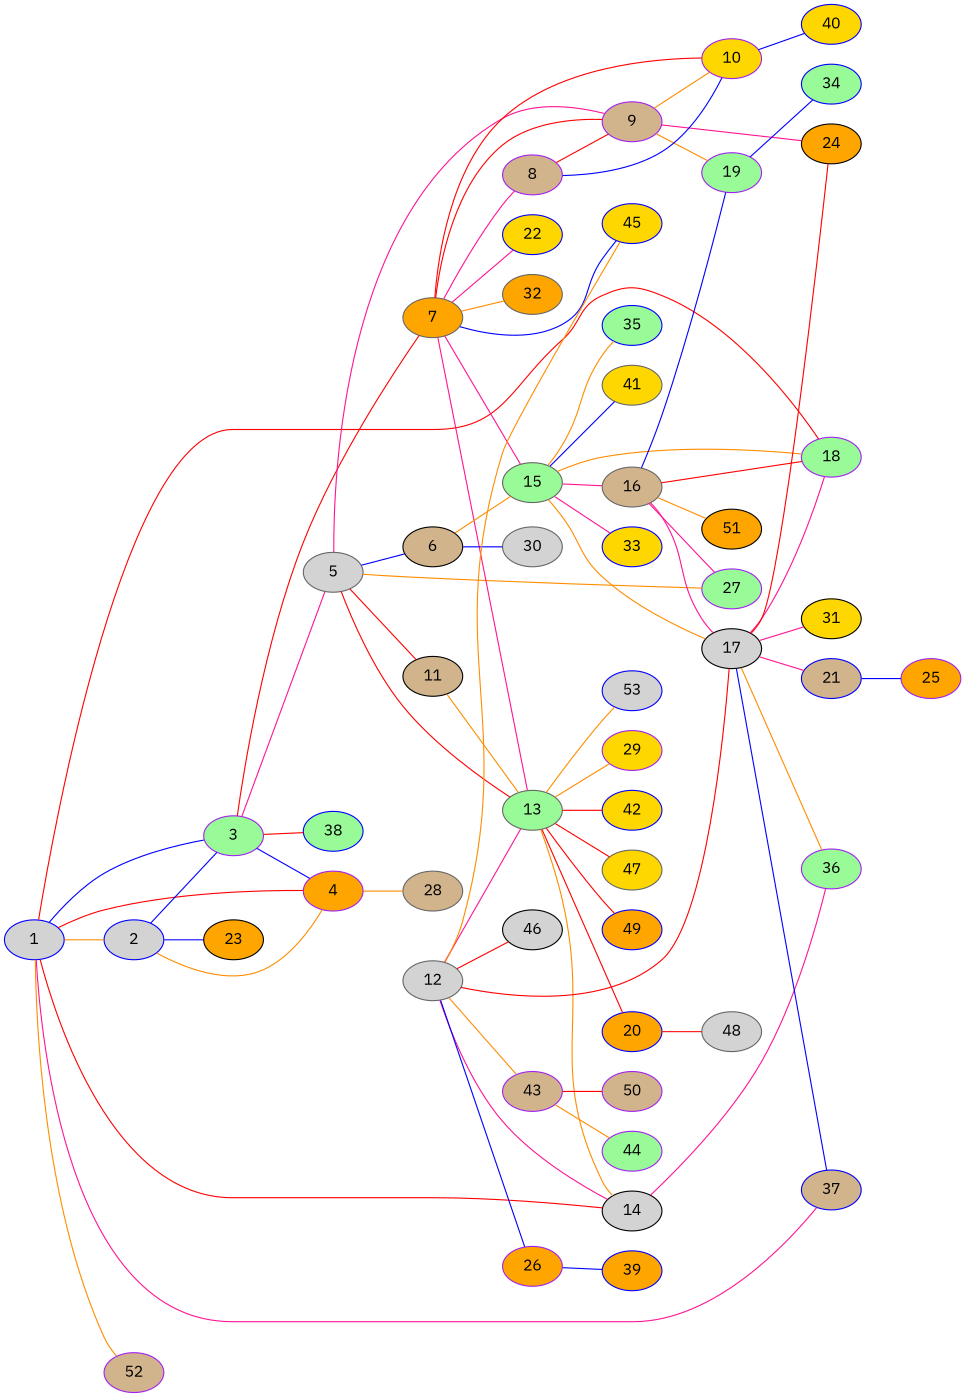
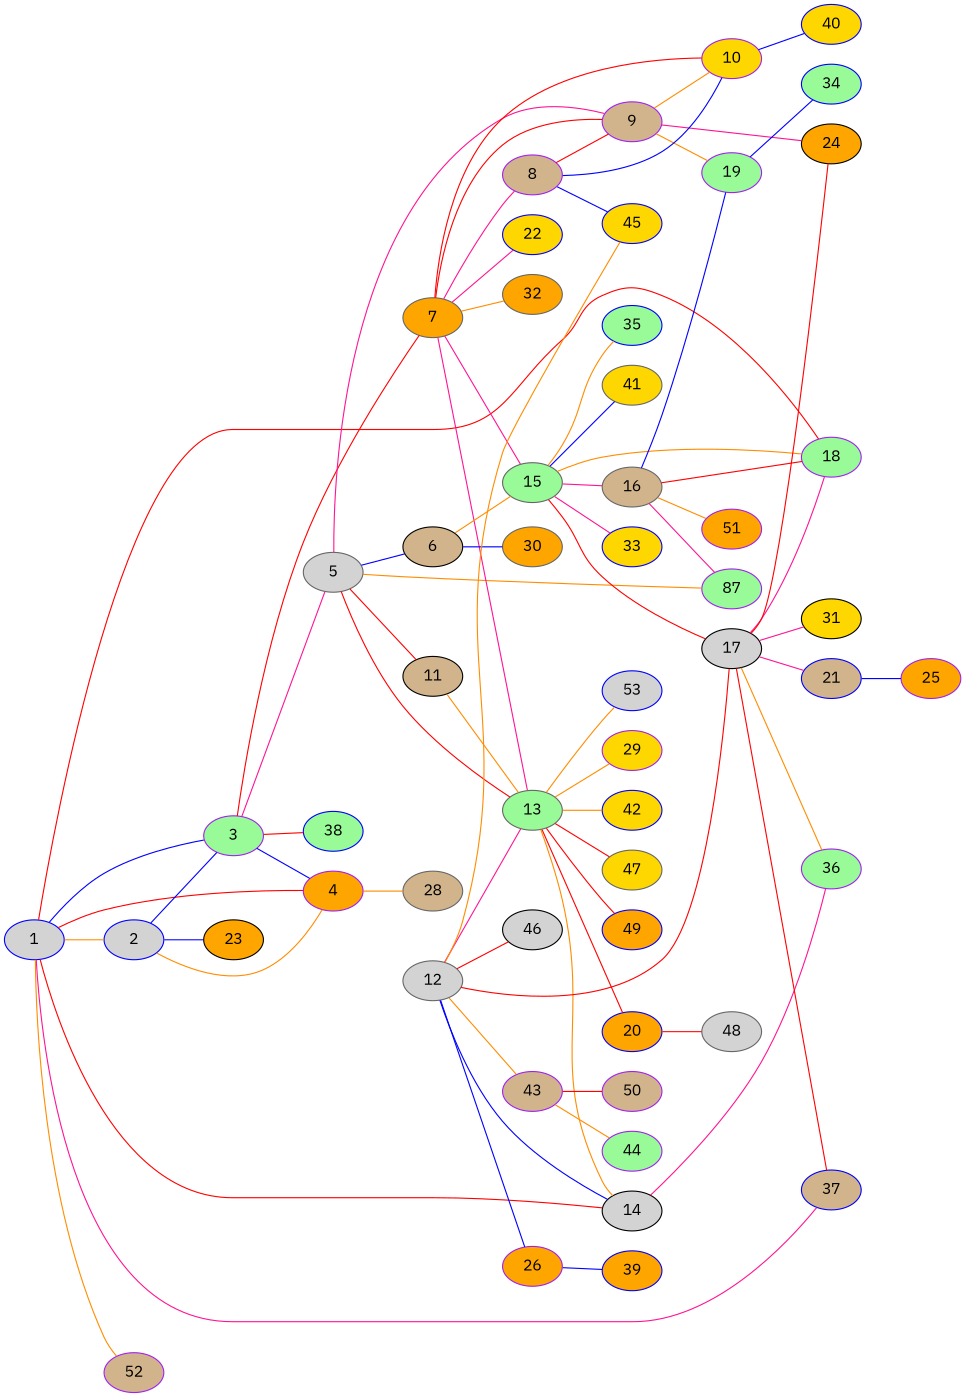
edge "45" -- "7": now "45" -- "8"
node "51": color black -> purple
node "30": fillcolor lightgrey -> orange
edge "16" -- "17": removed
edge "15" -- "17": color darkorange -> red
node "27": label "27" -> "87"
edge "13" -- "42": color red -> darkorange
edge "17" -- "37": color blue -> red
edge "12" -- "14": color deeppink -> blue
